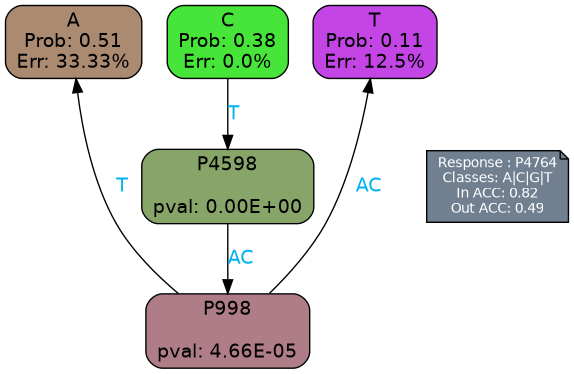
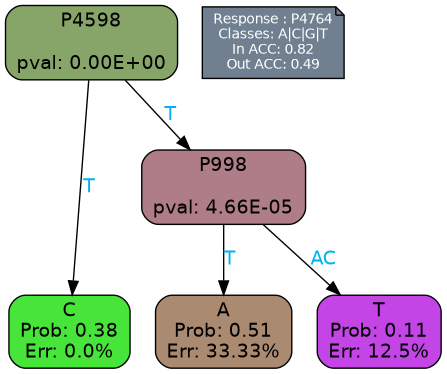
edge "C Prob: 0.38 Err: 0.0%" -> "P4598 pval: 0.00E+00": reversed
edge "P4598 pval: 0.00E+00" -> "P998 pval: 4.66E-05": label "AC" -> "T"
